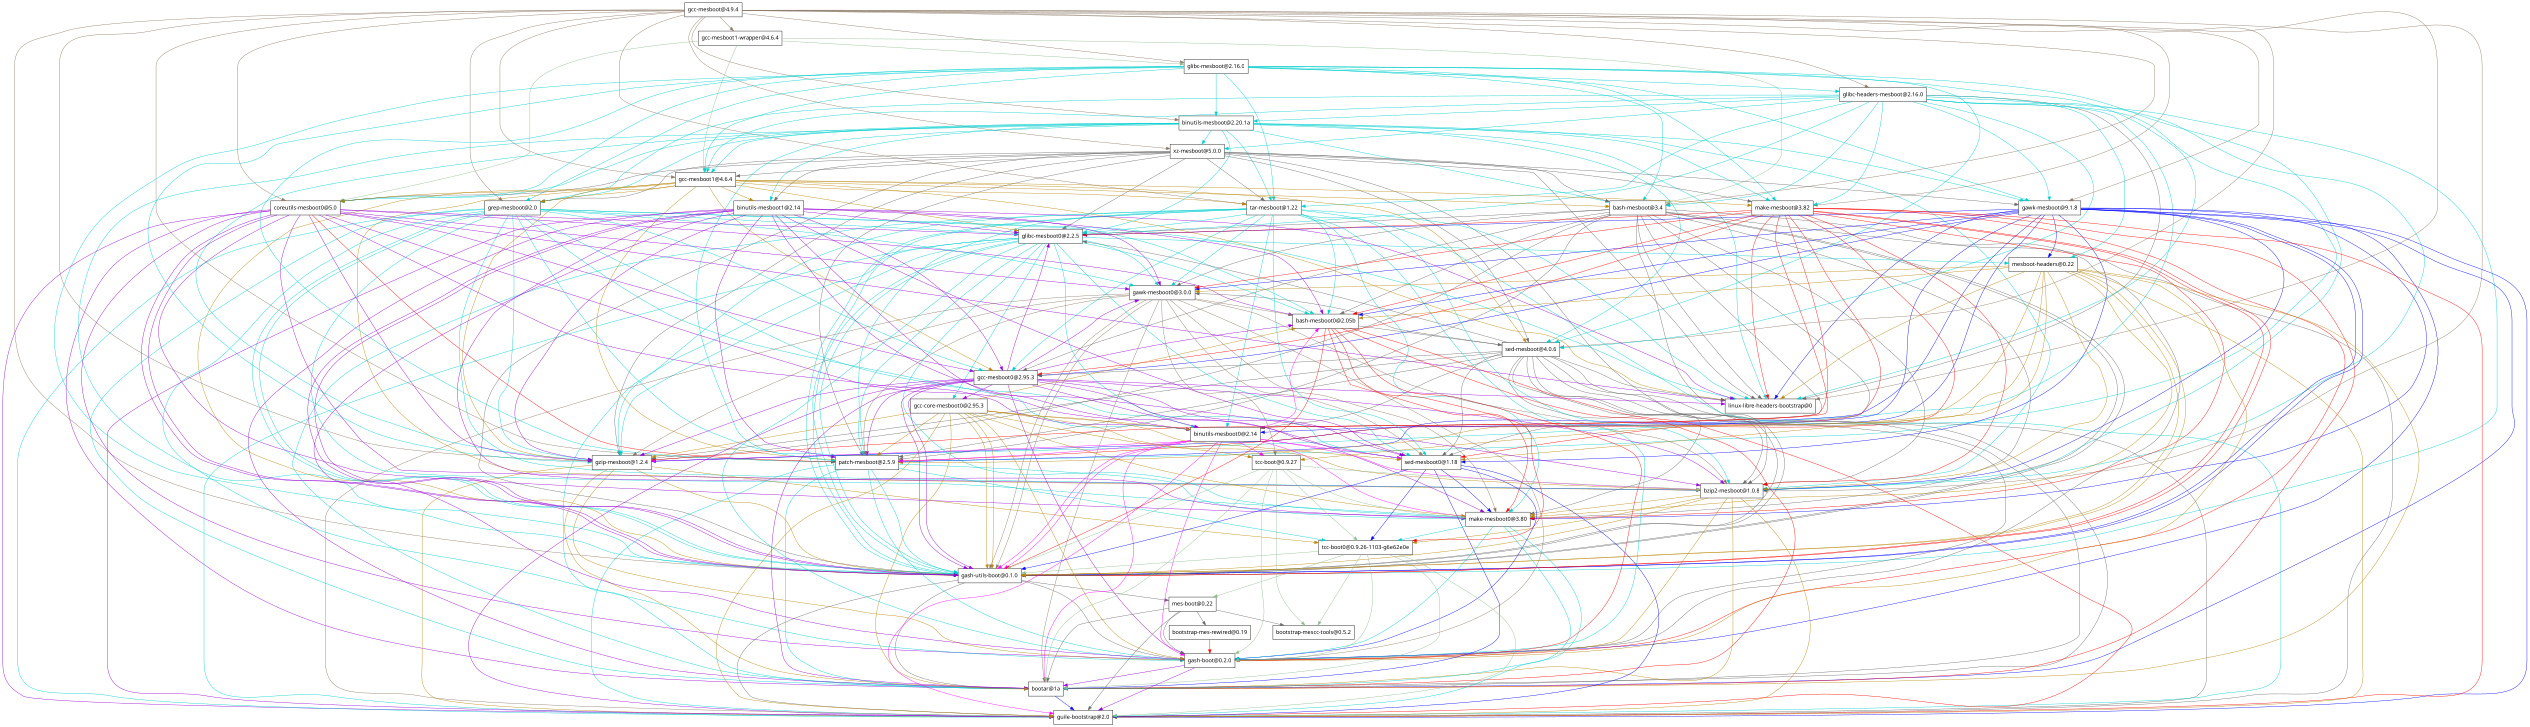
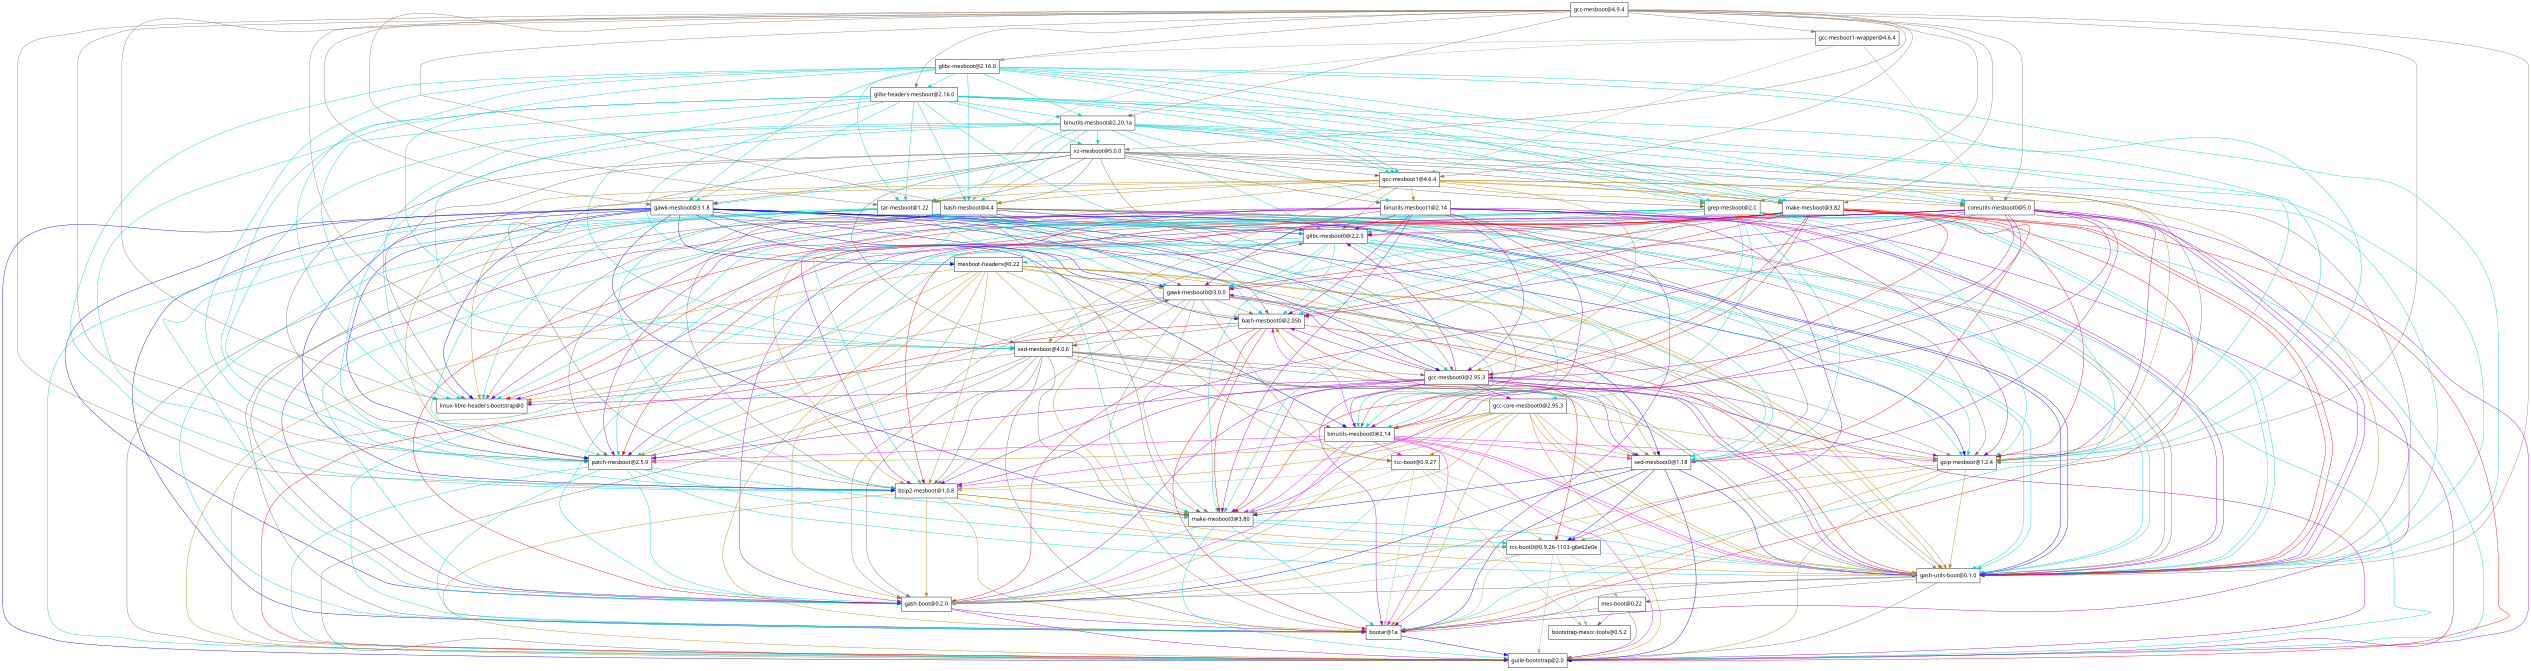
node "bash-mesboot@3.4": label "bash-mesboot@3.4" -> "bash-mesboot@4.4"
node "gawk-mesboot@9.1.8": label "gawk-mesboot@9.1.8" -> "gawk-mesboot@3.1.8"
edge "glibc-headers-mesboot@2.16.0" -> "linux-libre-headers-bootstrap@0": color dimgrey -> cyan3
edge "binutils-mesboot1@2.14" -> "sed-mesboot0@1.18": now "binutils-mesboot1@2.14" -> "tcc-boot0@0.9.26-1103-g6e62e0e"
edge "coreutils-mesboot0@5.0" -> "patch-mesboot@2.5.9": color red -> darkviolet
edge "make-mesboot0@3.80" -> "gash-utils-boot@0.1.0": added
node "bootstrap-mes-rewired@0.19": removed
edge "mes-boot@0.22" -> "gash-boot@0.2.0": removed
